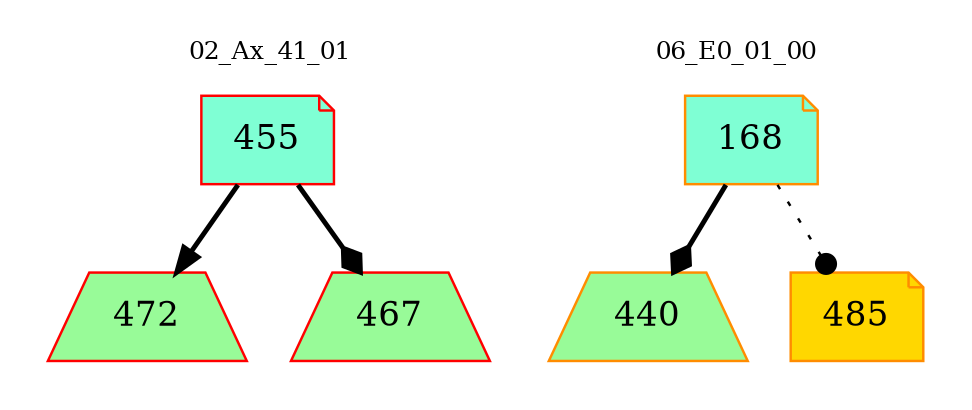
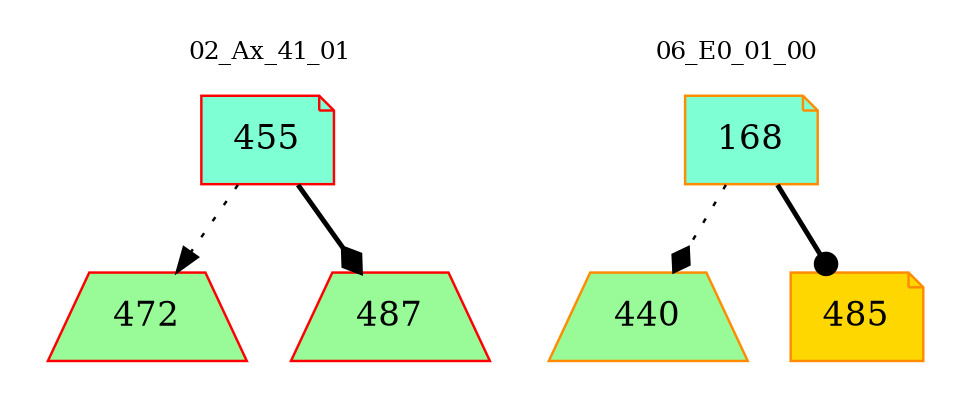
edge "168" -> "440": style bold -> dotted
edge "455" -> "472": style bold -> dotted
edge "168" -> "485": style dotted -> bold
node "467": label "467" -> "487"
